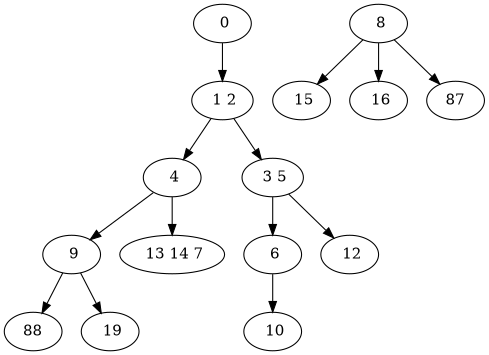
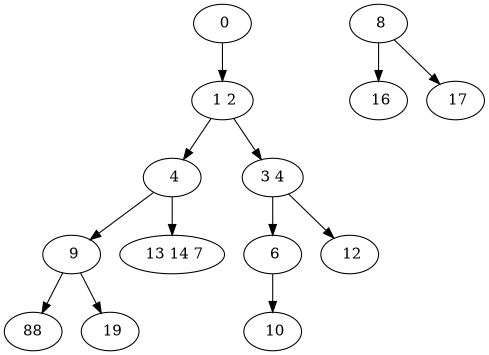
node "15": removed
node "87": label "87" -> "17"
node "3 5": label "3 5" -> "3 4"
